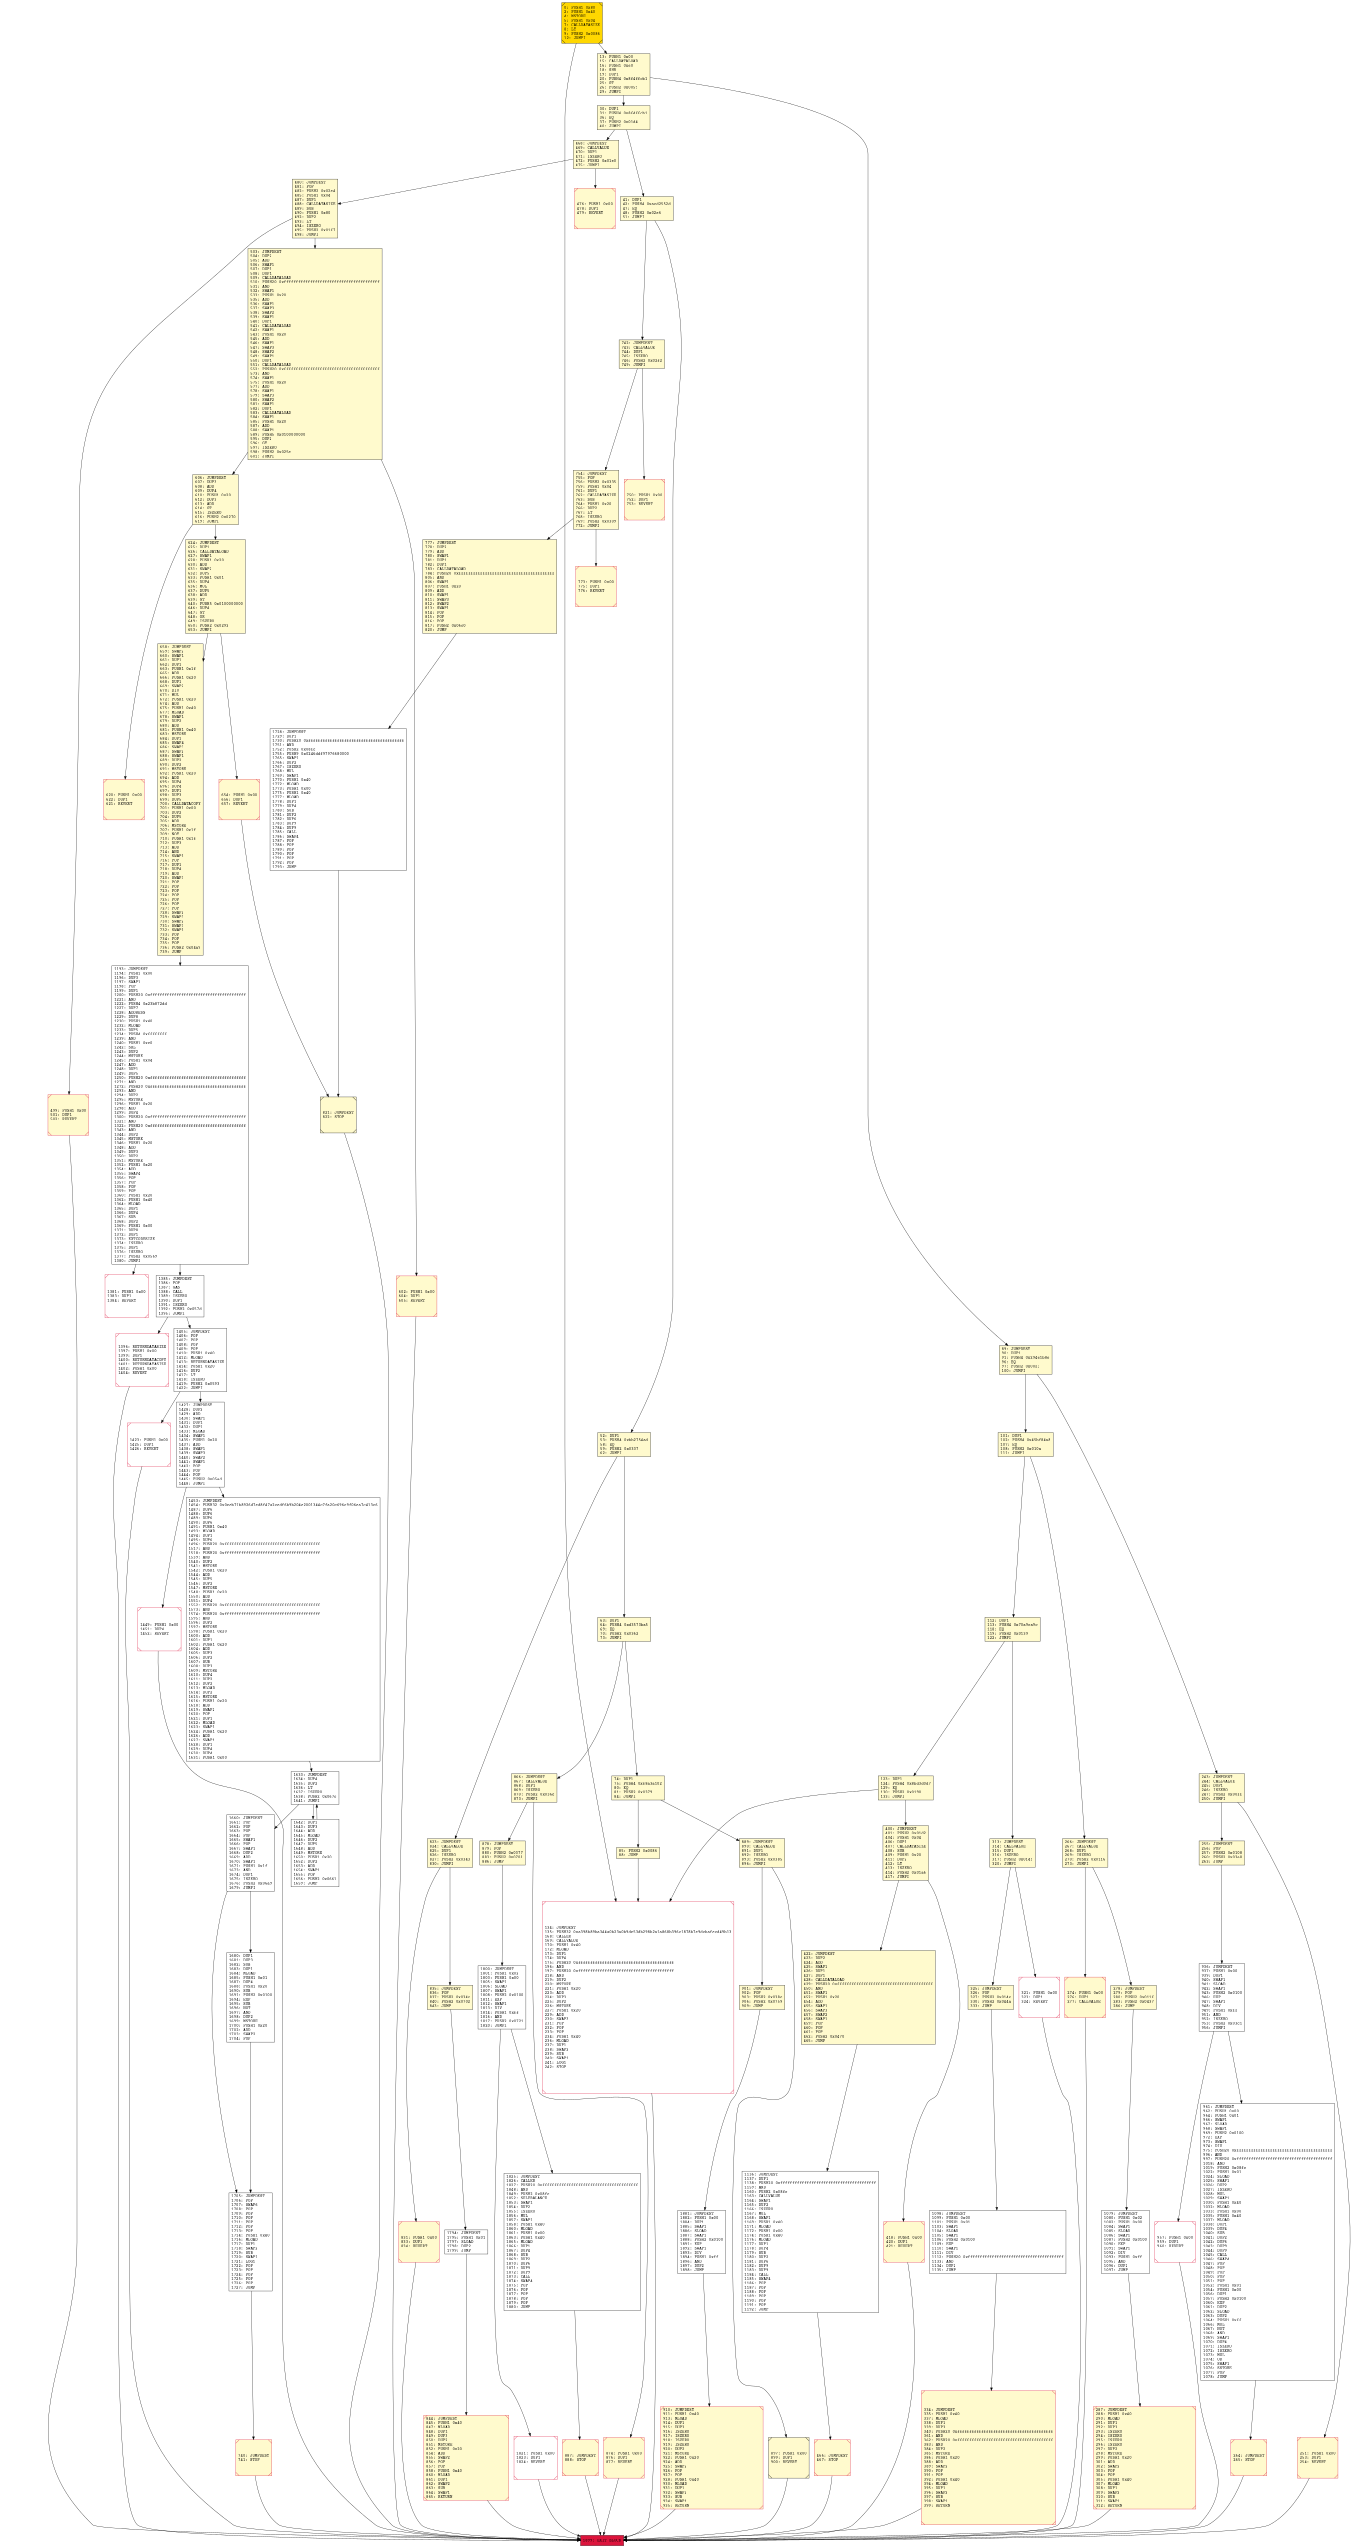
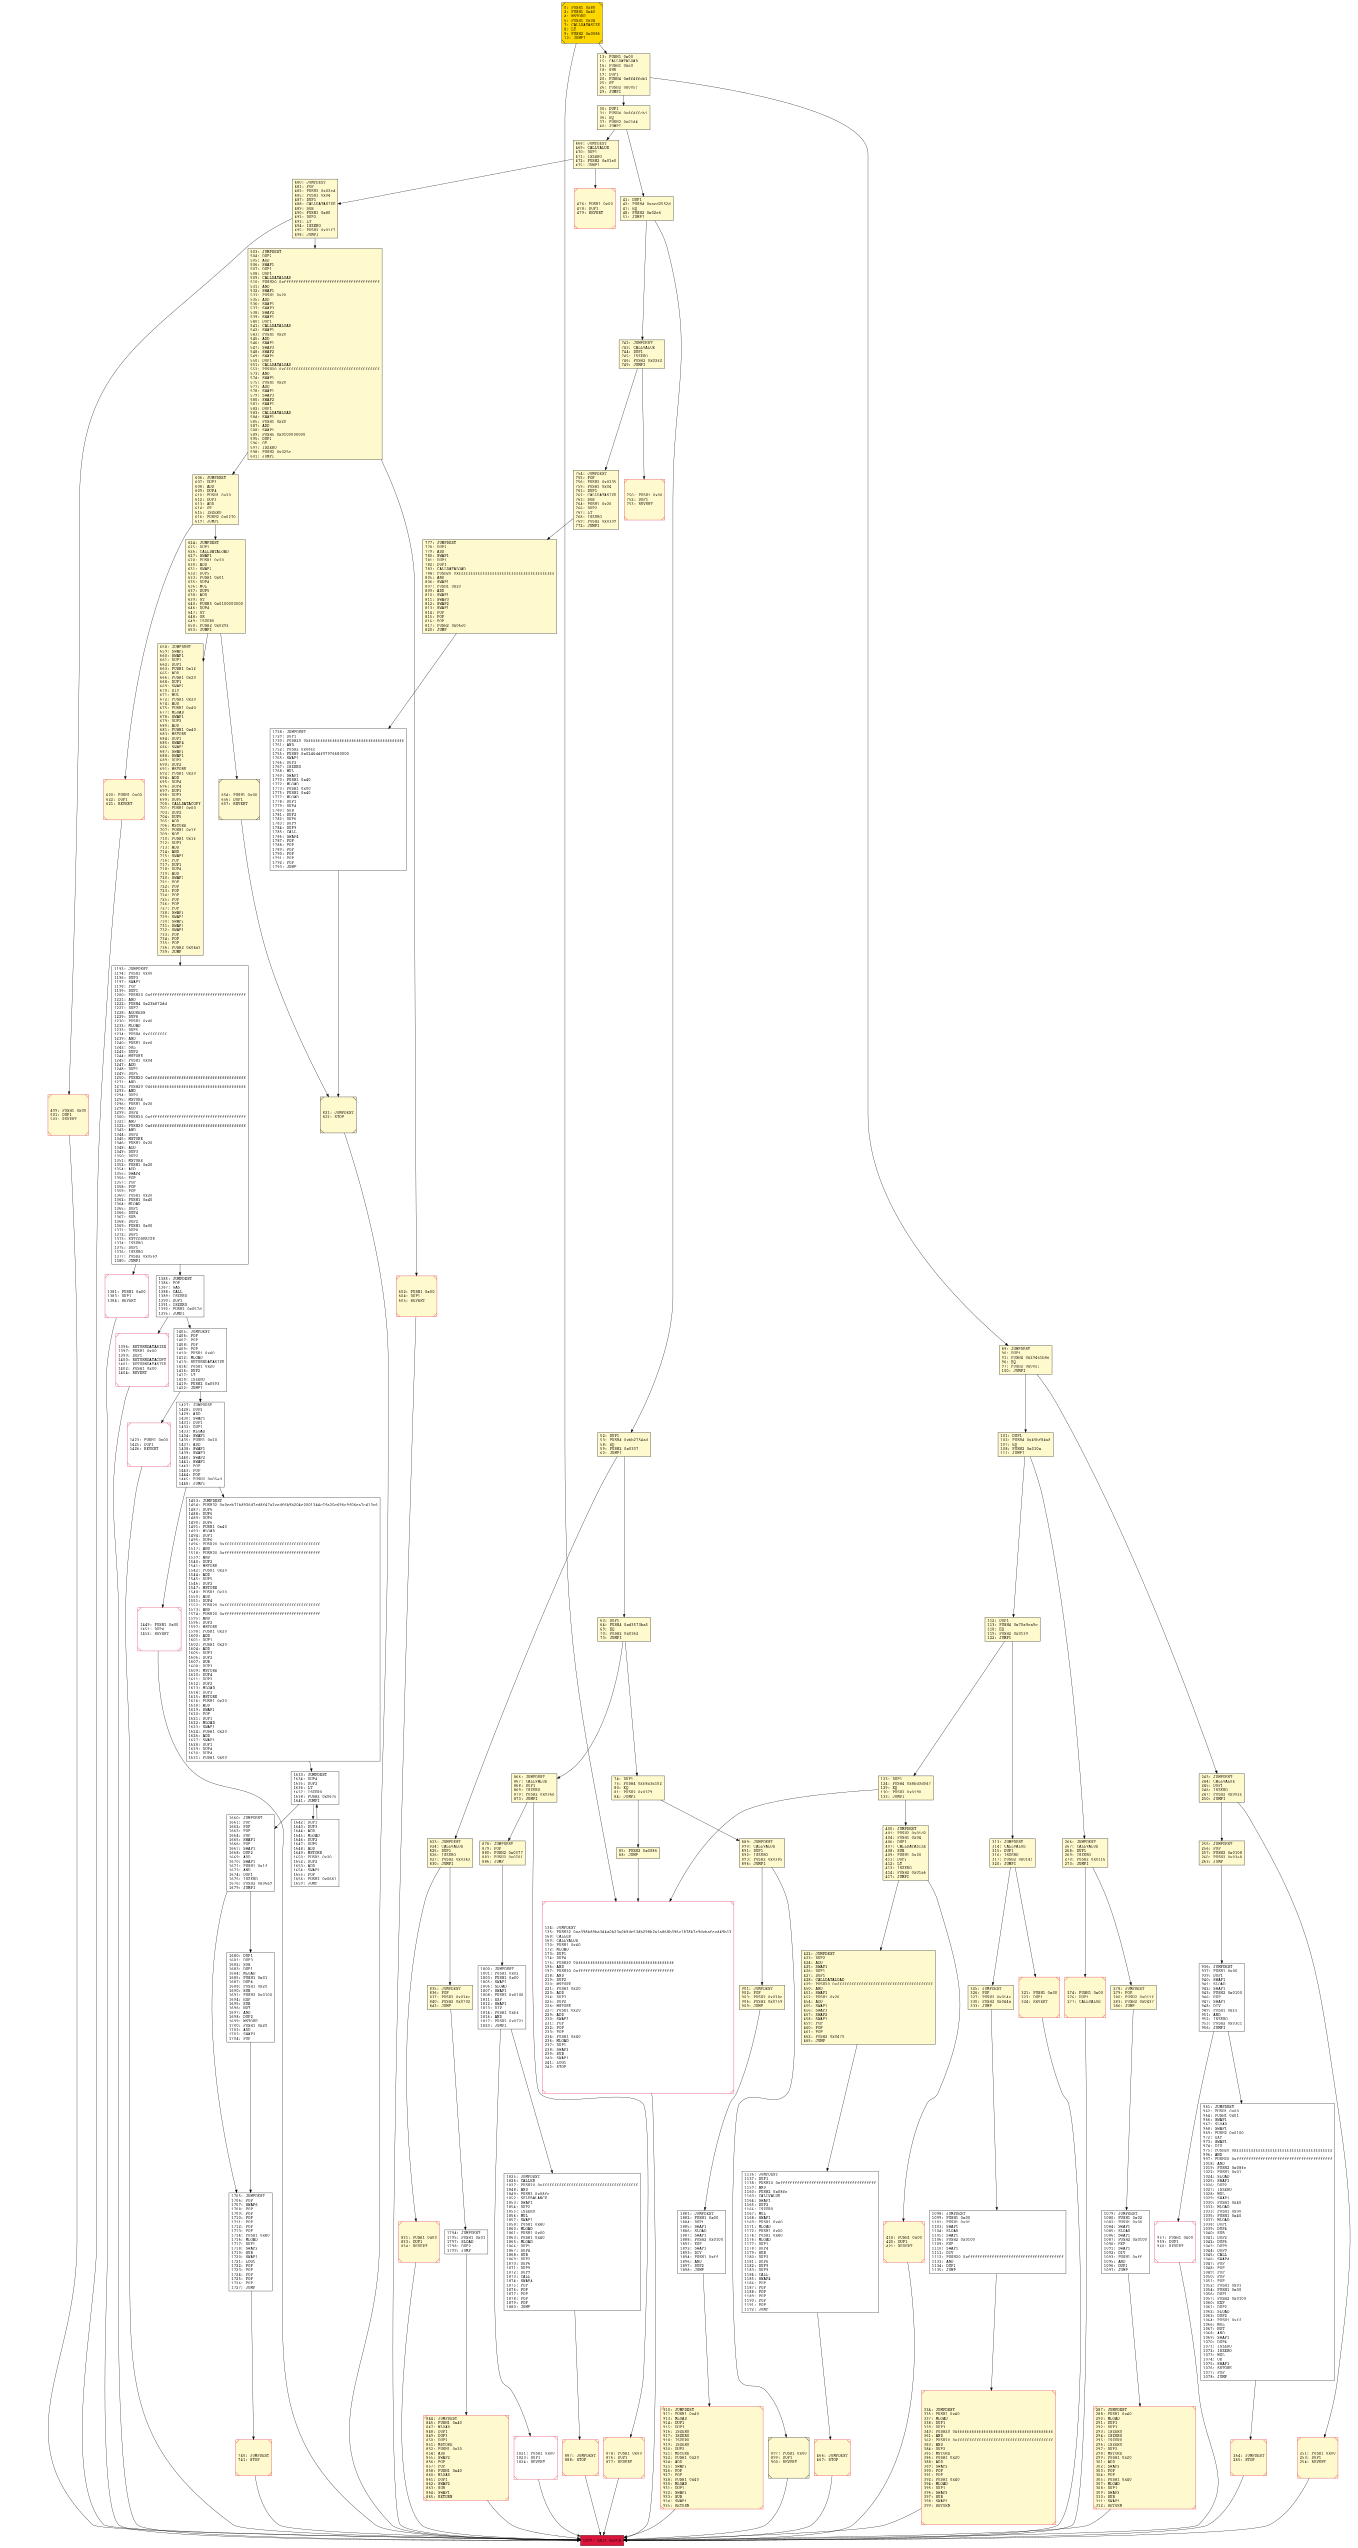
node "773: PUSH1 0x00 775: DUP1 776: REVERT": removed
node "654: PUSH1 0x00 656: DUP1 657: REVERT": color crimson -> black
edge "620: PUSH1 0x00 622: DUP1 621: REVERT" -> "1899: EXIT BLOCK": added
node "321: PUSH1 0x00 323: DUP1 324: REVERT": fillcolor white -> lemonchiffon
edge "1381: PUSH1 0x00 1383: DUP1 1384: REVERT" -> "1899: EXIT BLOCK": added
